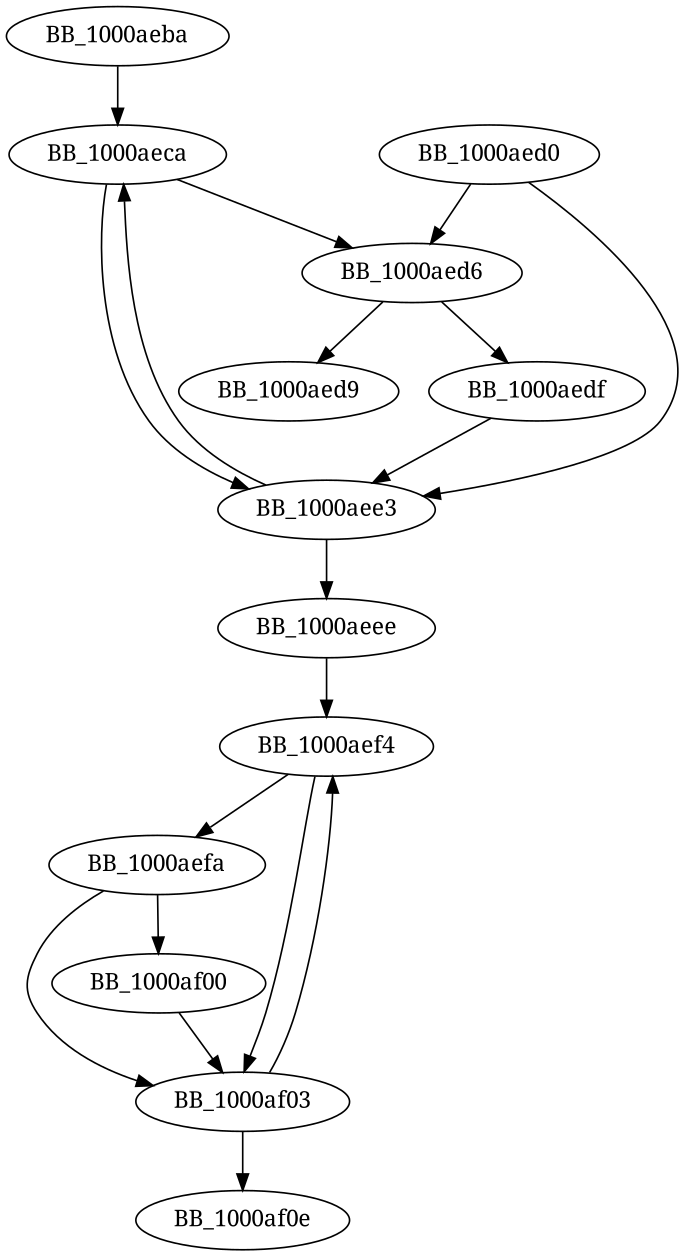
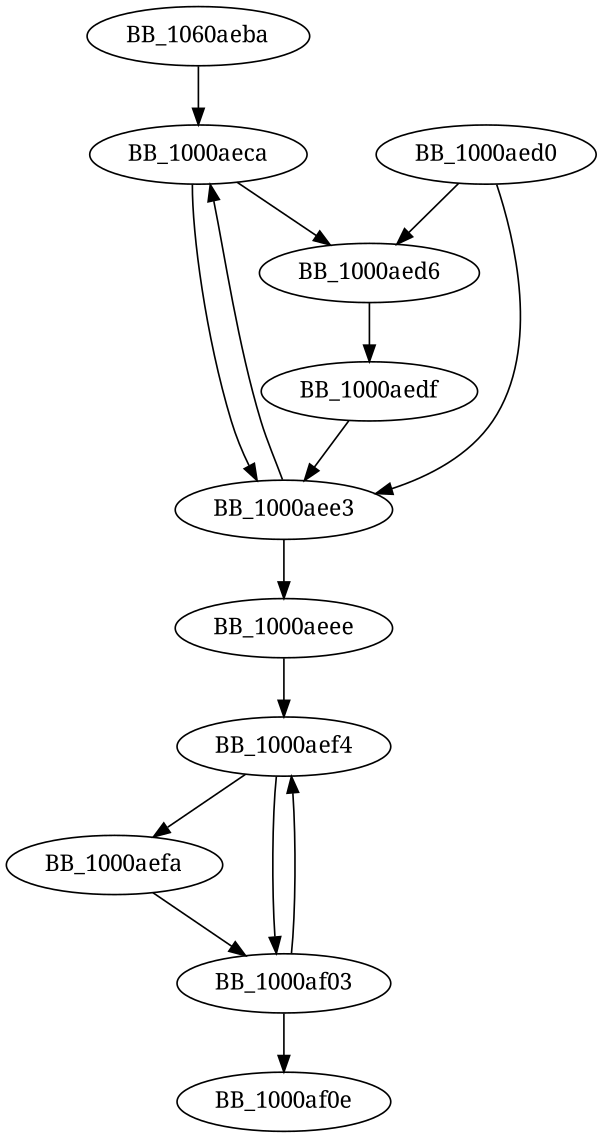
node "BB_1000aeba": label "BB_1000aeba" -> "BB_1060aeba"
node "BB_1000aed9": removed
node "BB_1000af00": removed
